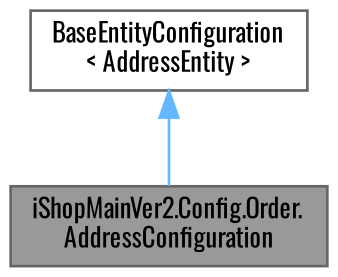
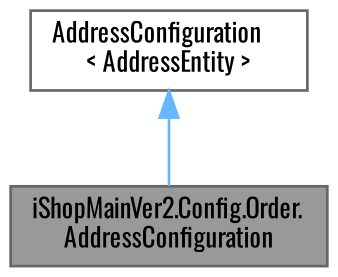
node "BaseEntityConfiguration < AddressEntity >": label "BaseEntityConfiguration < AddressEntity >" -> "AddressConfiguration < AddressEntity >"
